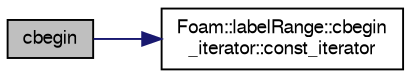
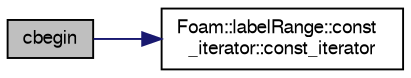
node "Foam::labelRange::cbegin _iterator::const_iterator": label "Foam::labelRange::cbegin _iterator::const_iterator" -> "Foam::labelRange::const _iterator::const_iterator"
